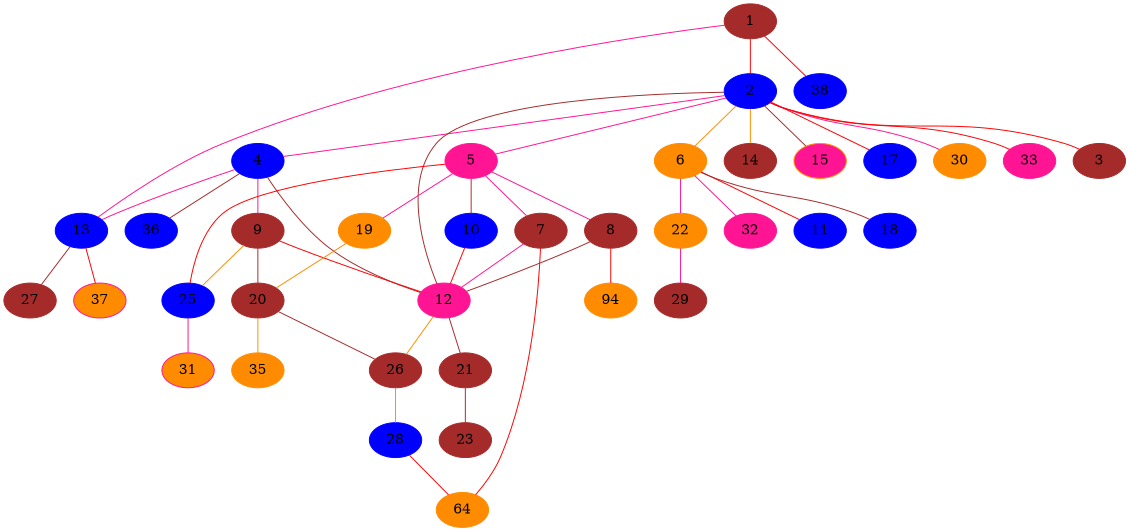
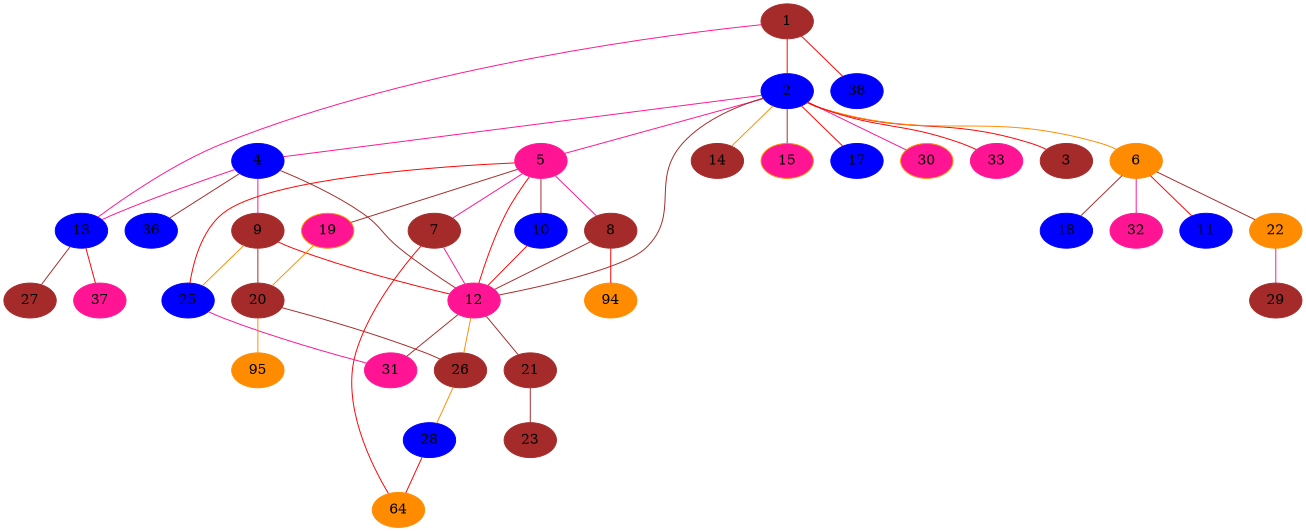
node "30": fillcolor darkorange -> deeppink
edge "5" -- "19": color deeppink -> brown
edge "6" -- "22": color deeppink -> brown
edge "5" -- "12": added
node "19": fillcolor darkorange -> deeppink
node "37": fillcolor darkorange -> deeppink
edge "12" -- "31": added
node "31": fillcolor darkorange -> deeppink
node "35": label "35" -> "95"
